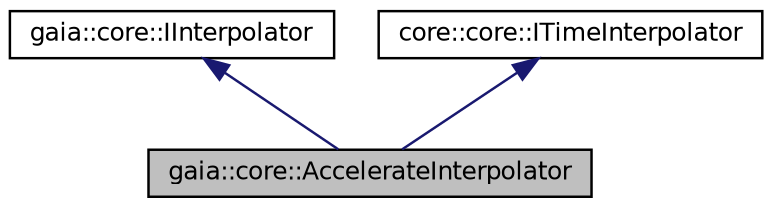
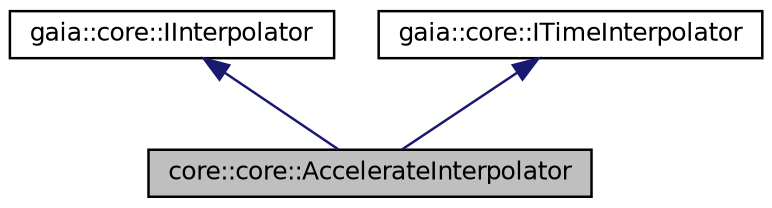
node "core::core::ITimeInterpolator": label "core::core::ITimeInterpolator" -> "gaia::core::ITimeInterpolator"
node "gaia::core::AccelerateInterpolator": label "gaia::core::AccelerateInterpolator" -> "core::core::AccelerateInterpolator"
